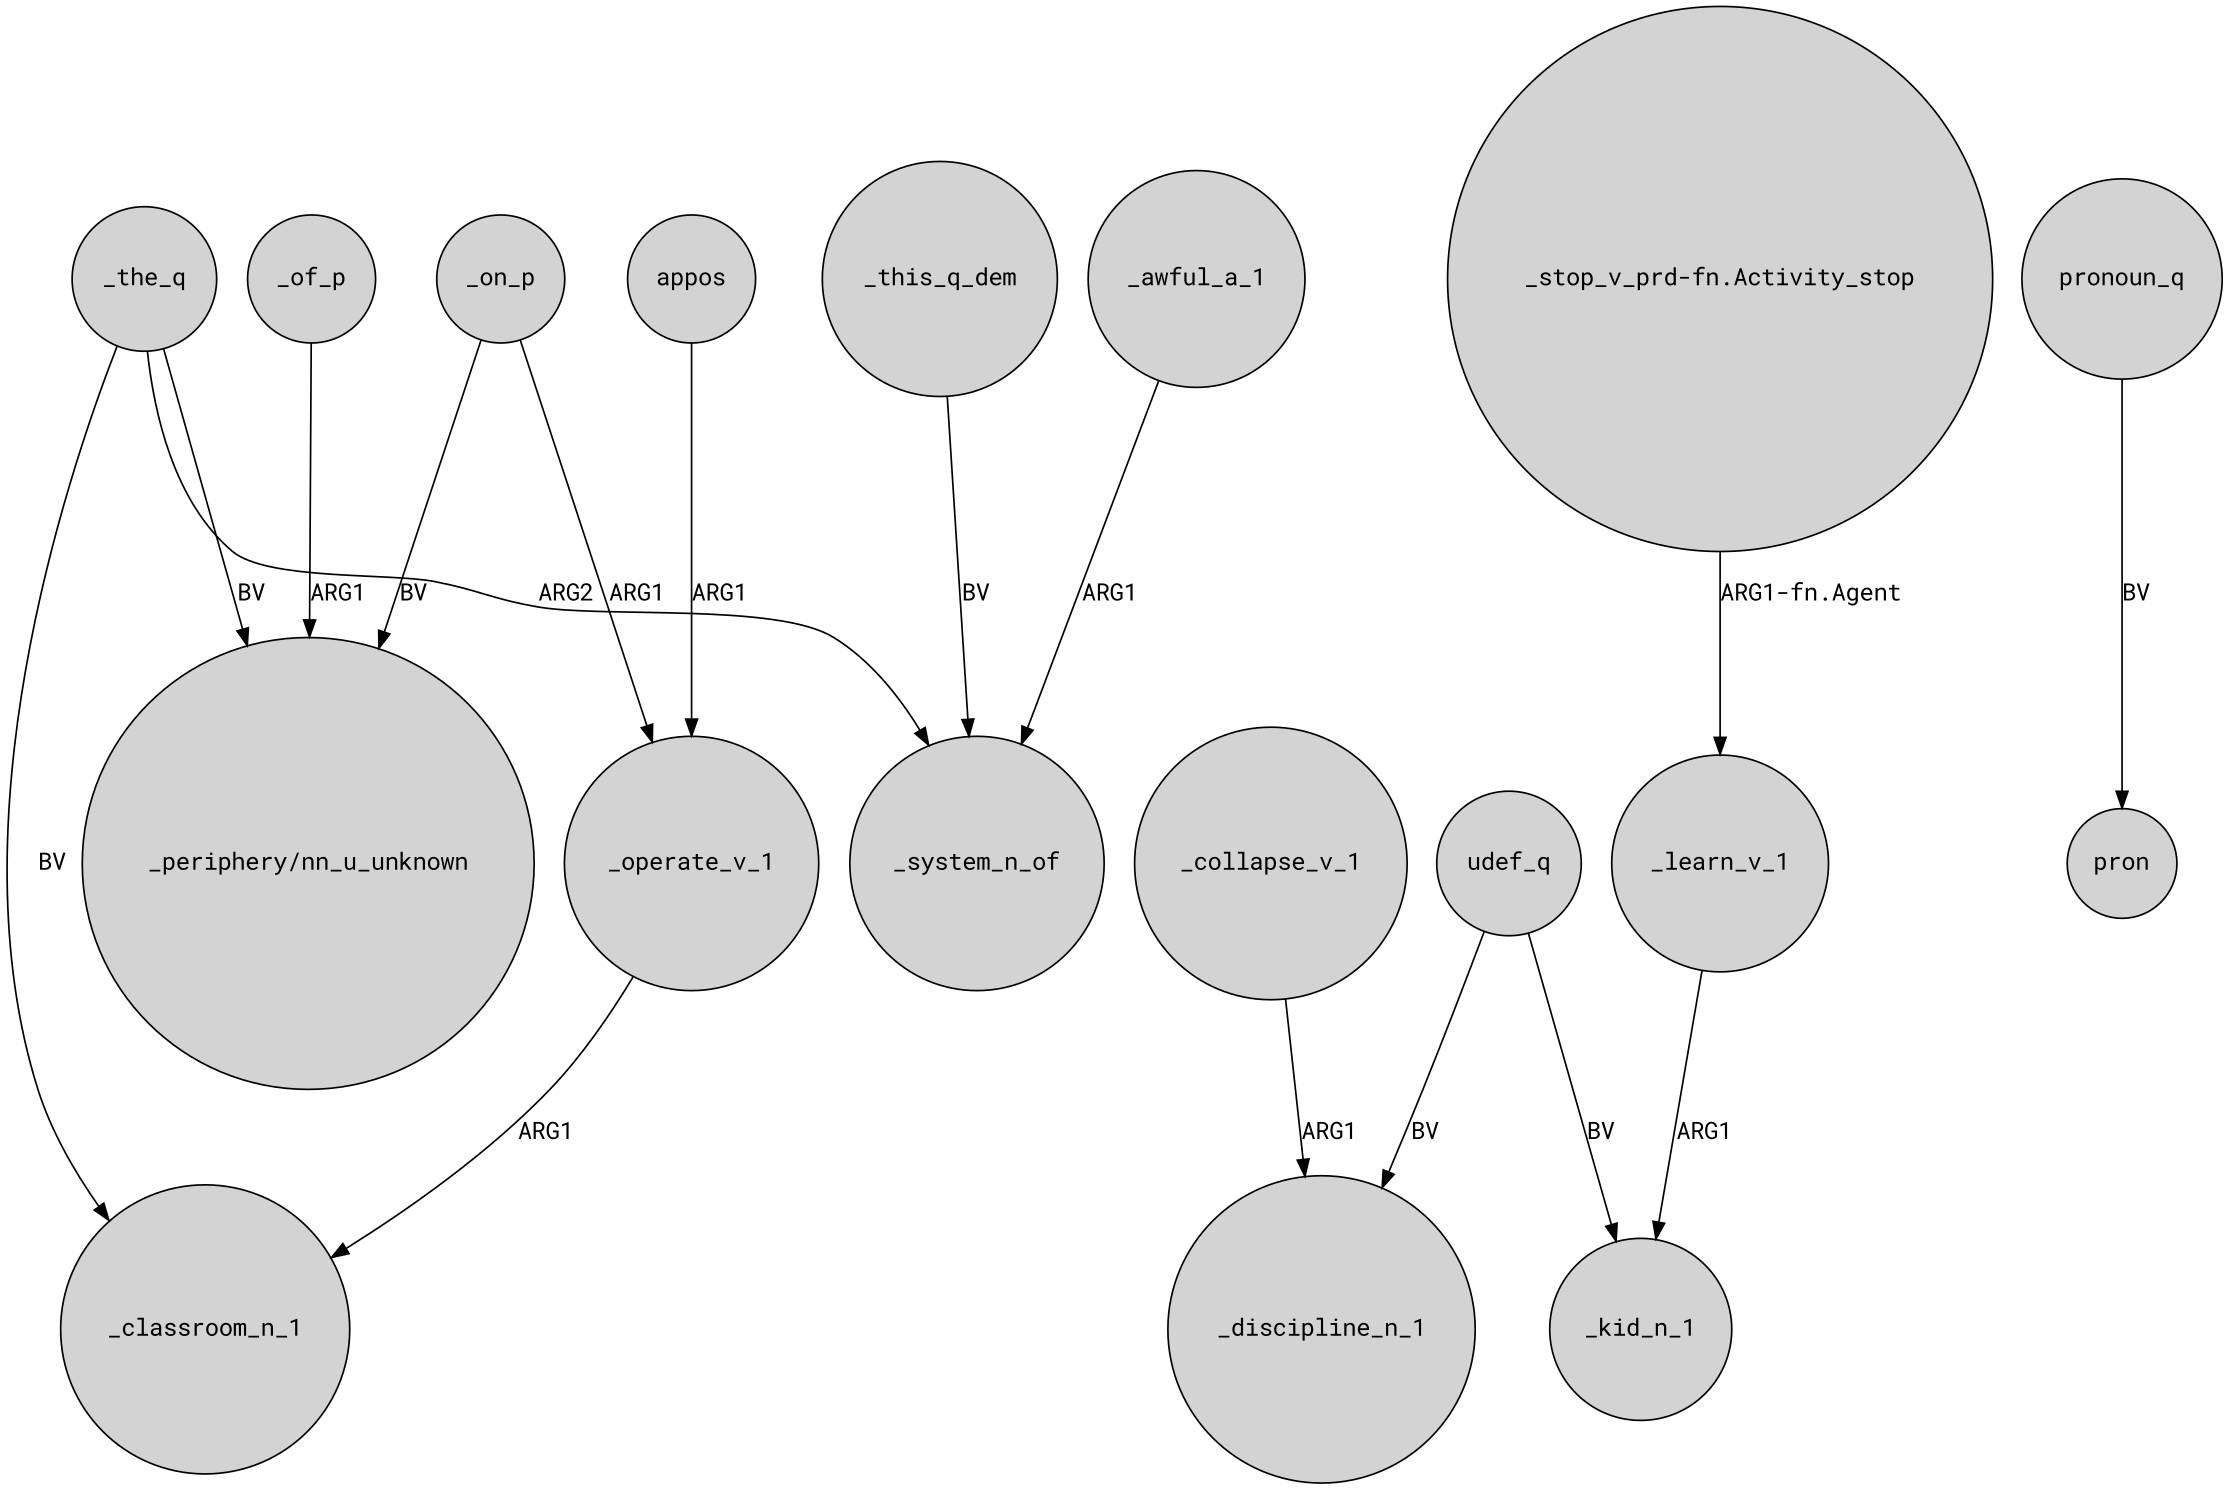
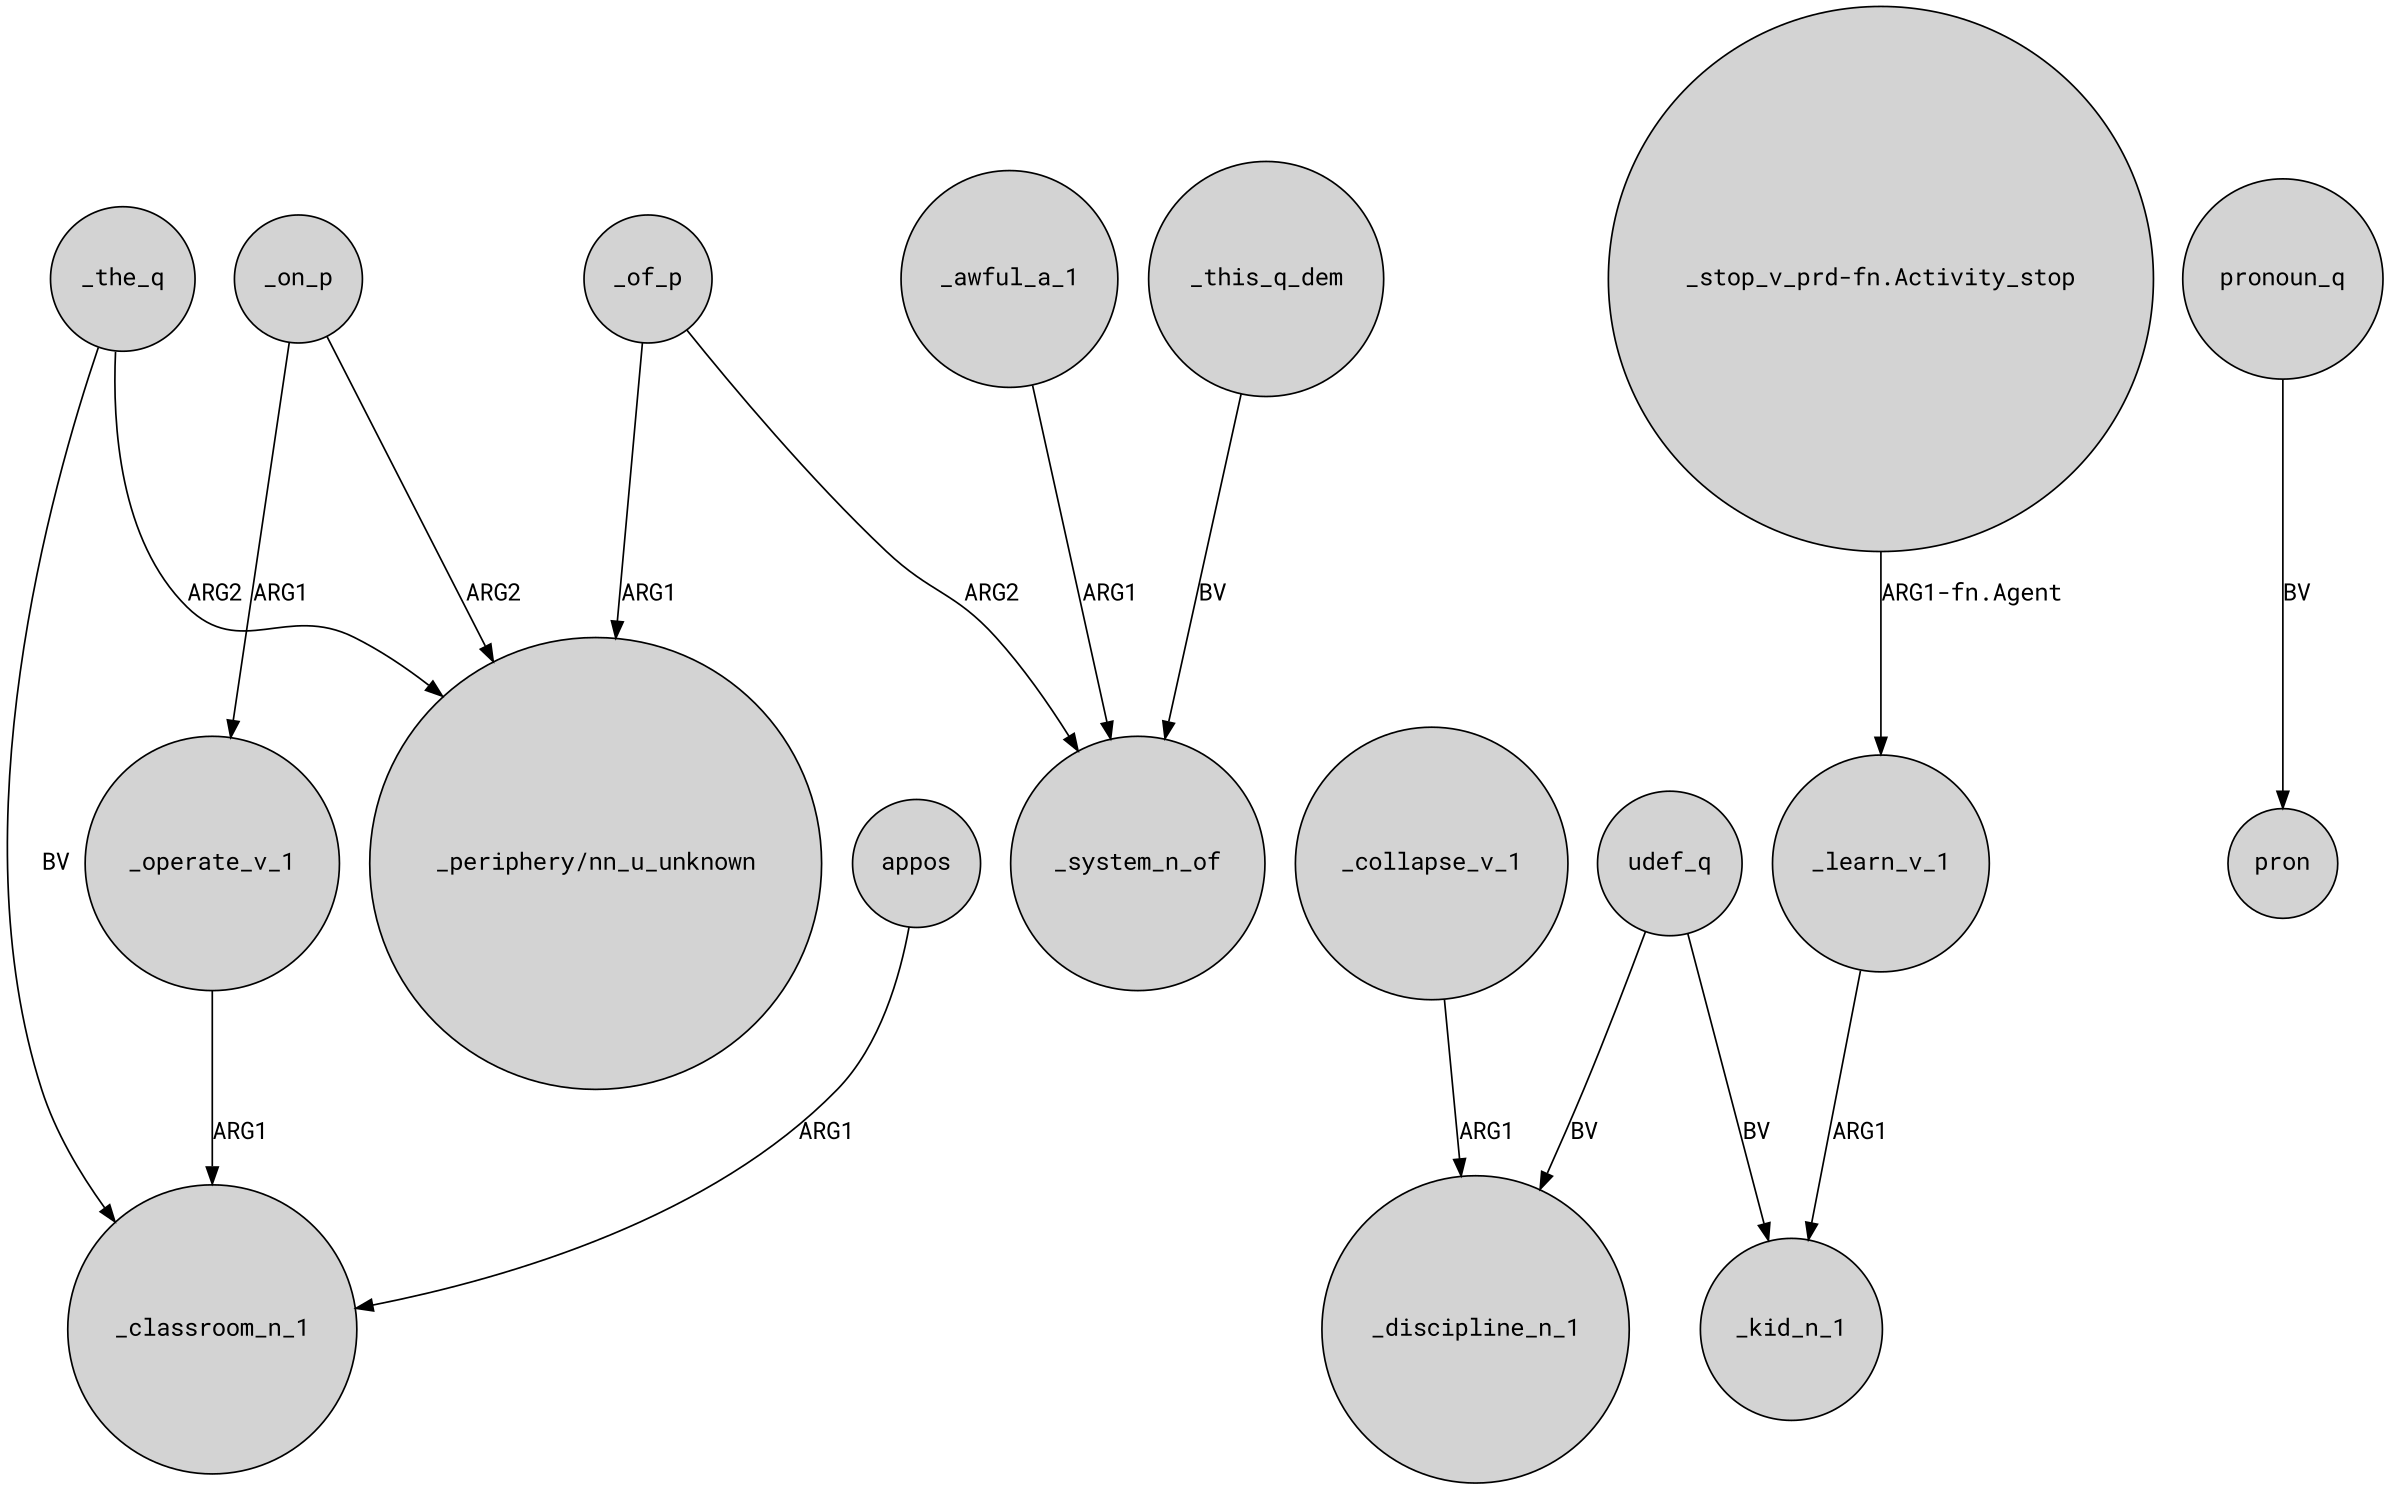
edge "appos" -> "_operate_v_1": now "appos" -> "_classroom_n_1"
edge "_the_q" -> "_periphery/nn_u_unknown": label "BV" -> "ARG2"
edge "_on_p" -> "_periphery/nn_u_unknown": label "BV" -> "ARG2"
edge "_the_q" -> "_system_n_of": now "_of_p" -> "_system_n_of"
